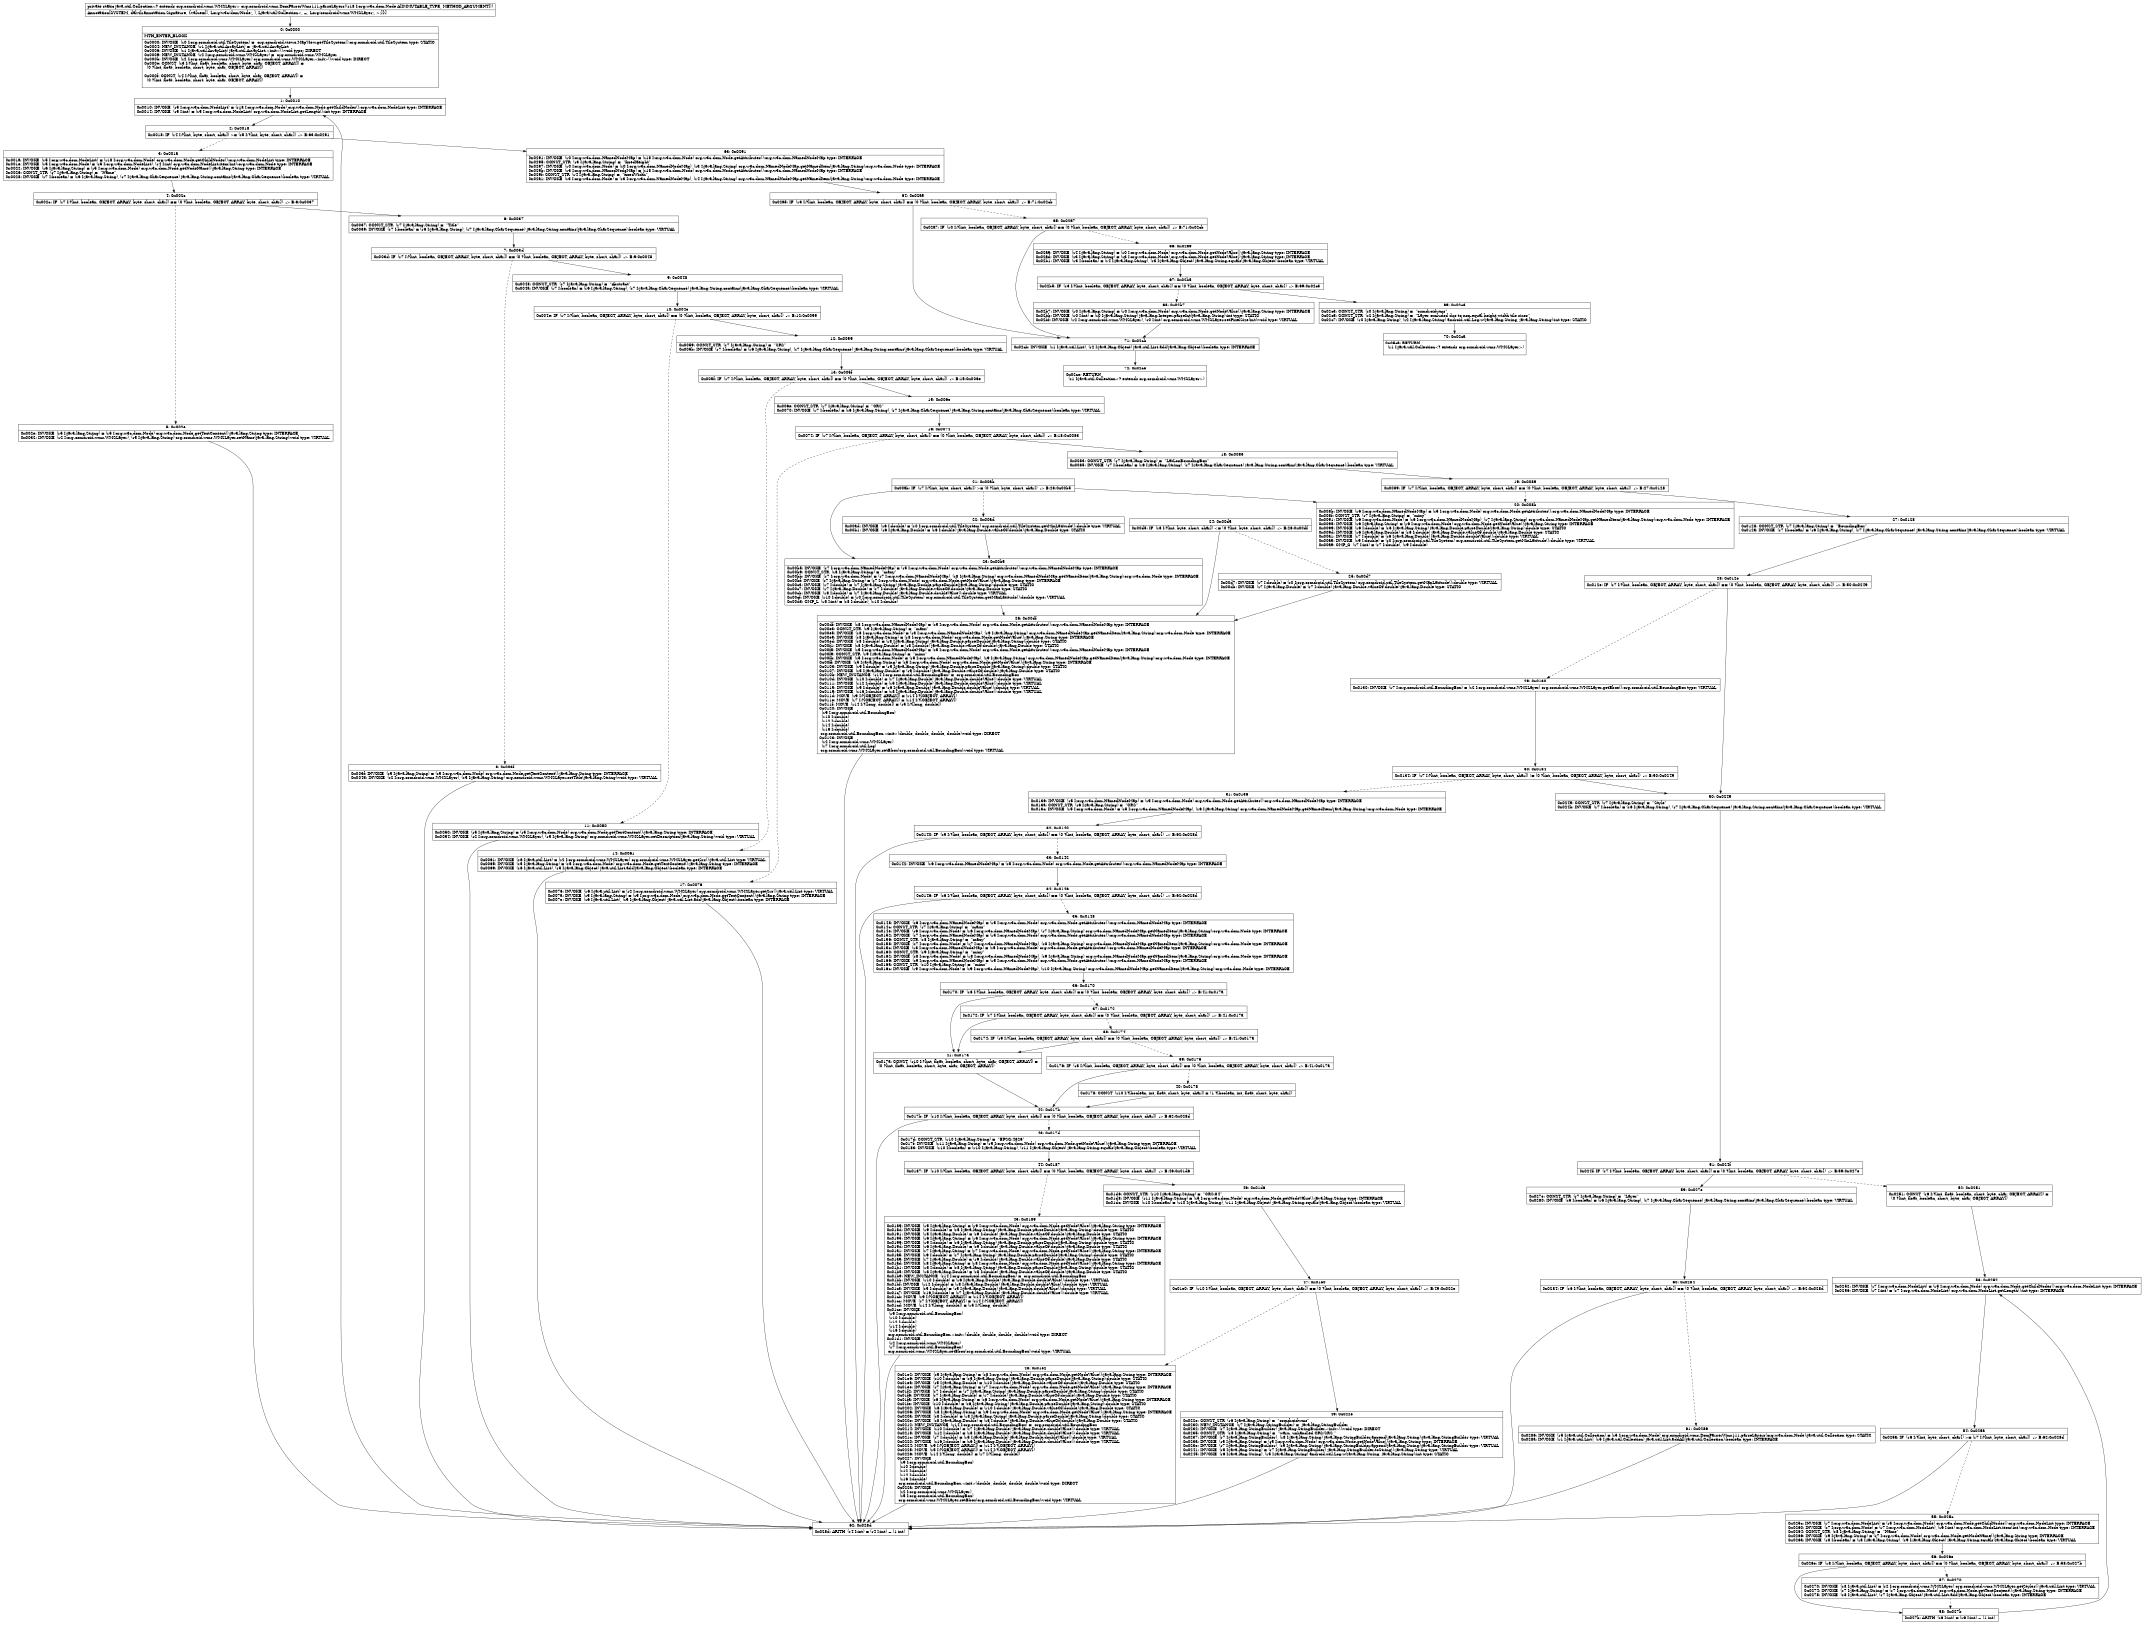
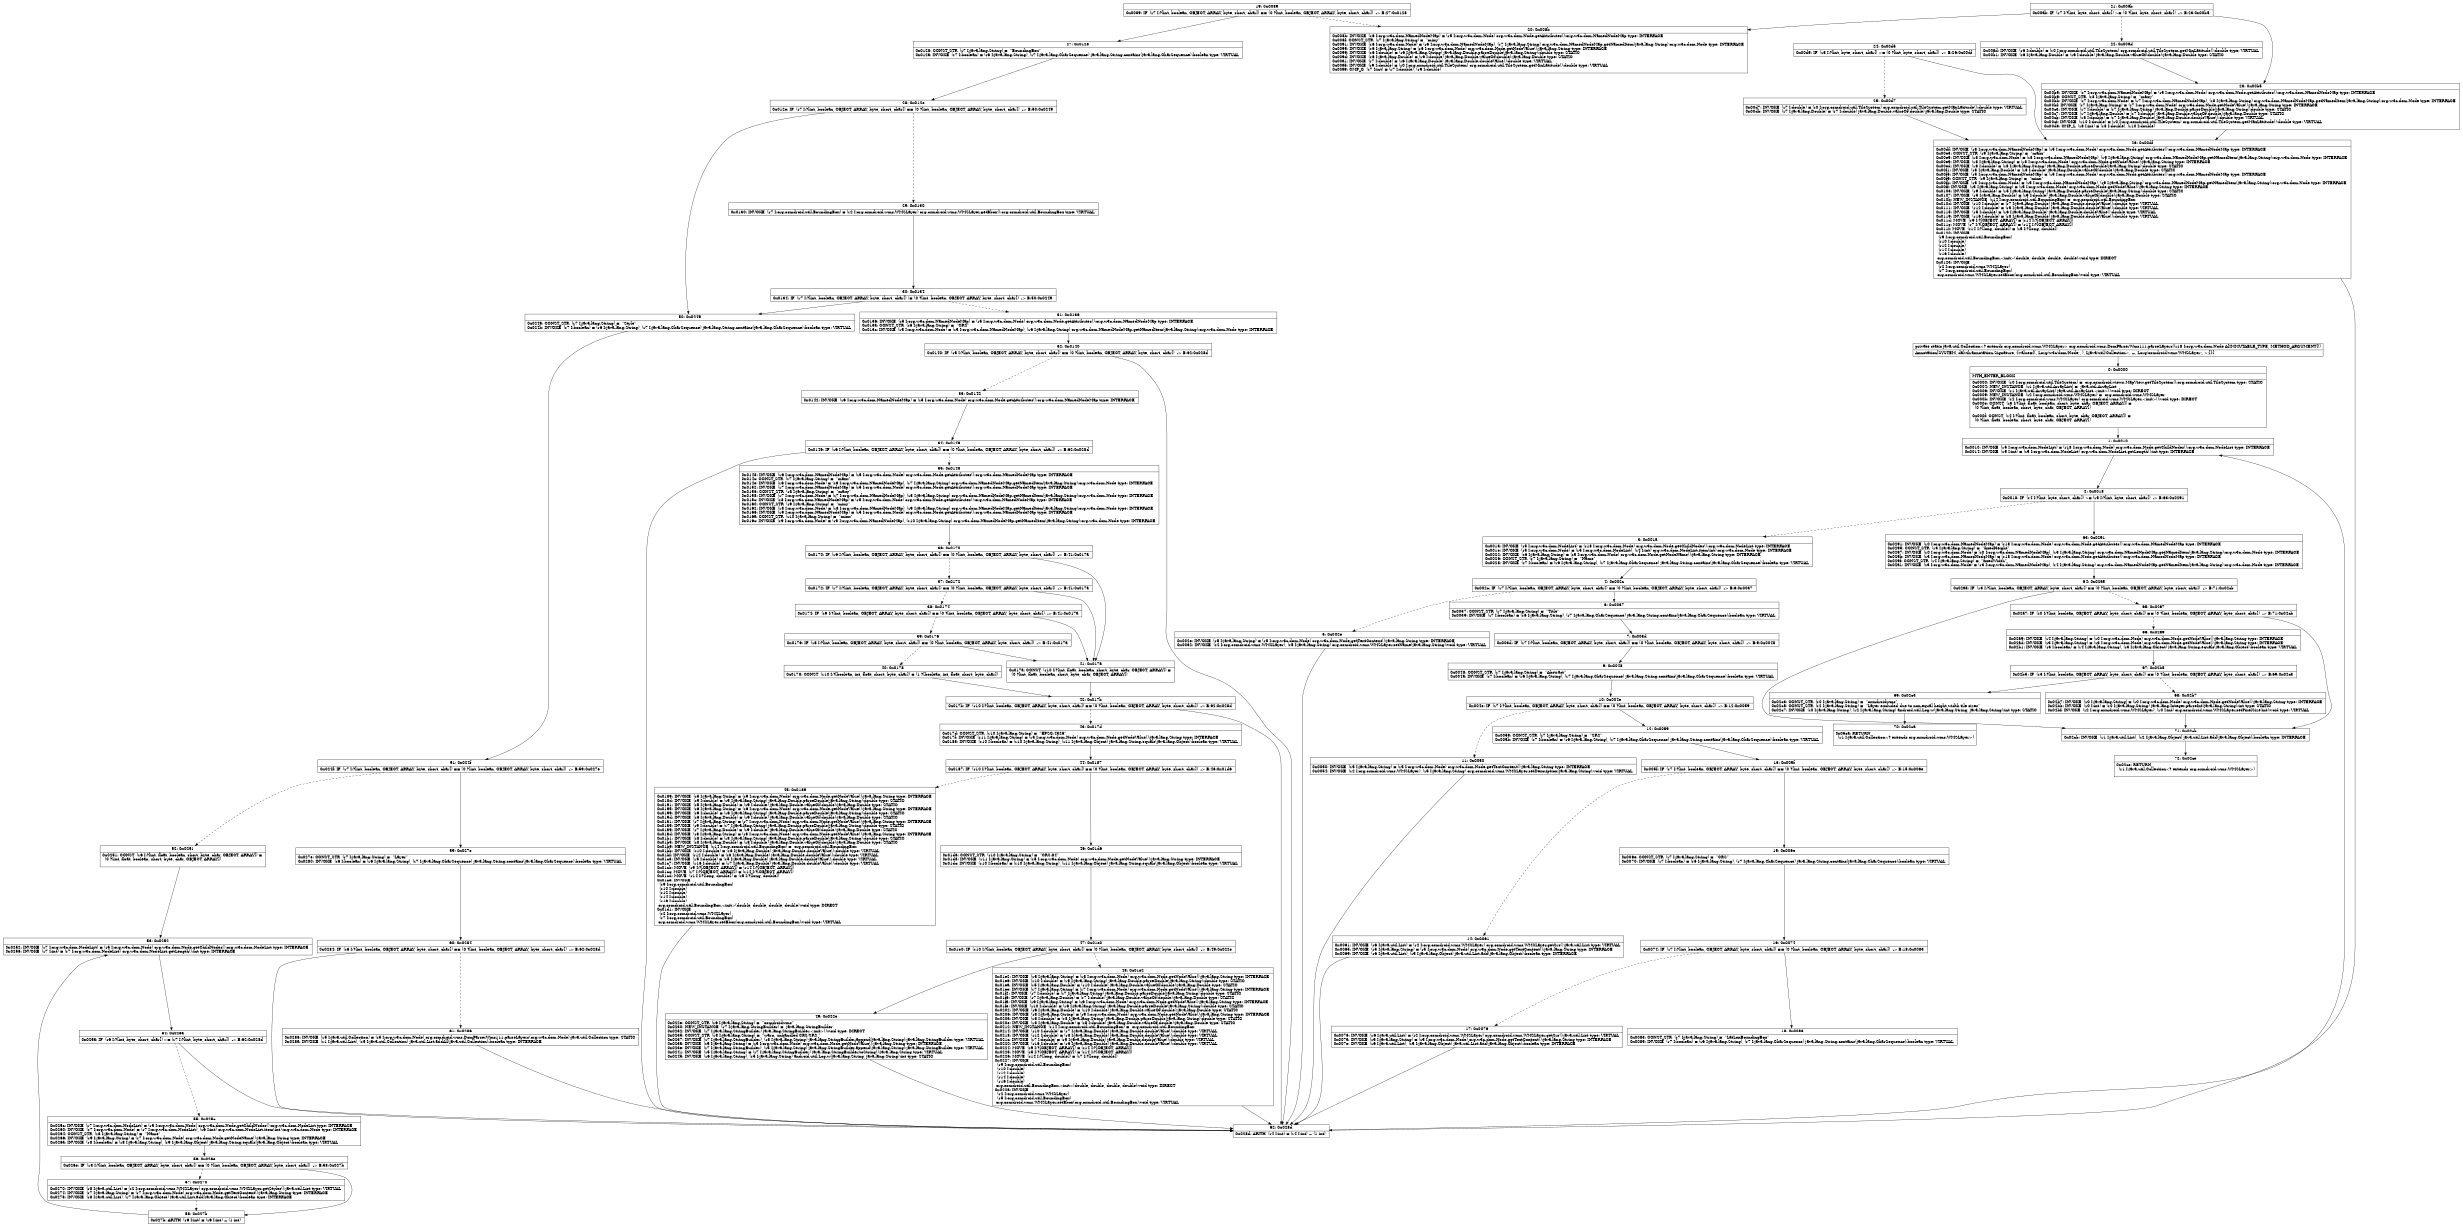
edge "18: 0x0083" -> "19: 0x0089": removed
node "26: 0x00df": text "(r7 I:org.osmdroid.util.Log)" -> "(r7 I:org.osmdroid.util.BoundingBox)"
node "8: 0x003f": removed
edge "39: 0x0176" -> "42: 0x017b": now "39: 0x0176" -> "41: 0x017a"
